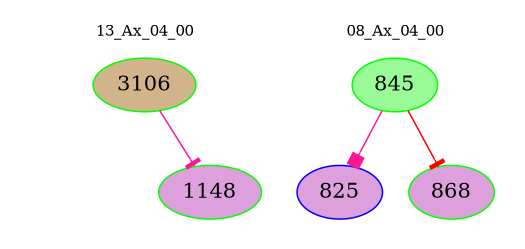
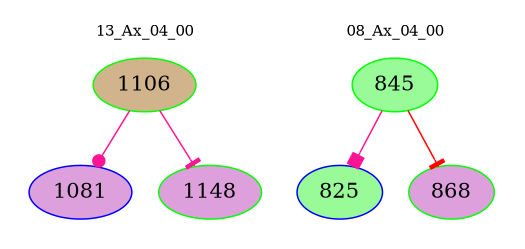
node "3106": label "3106" -> "1106"
node "1081": added
node "825": fillcolor plum -> palegreen
